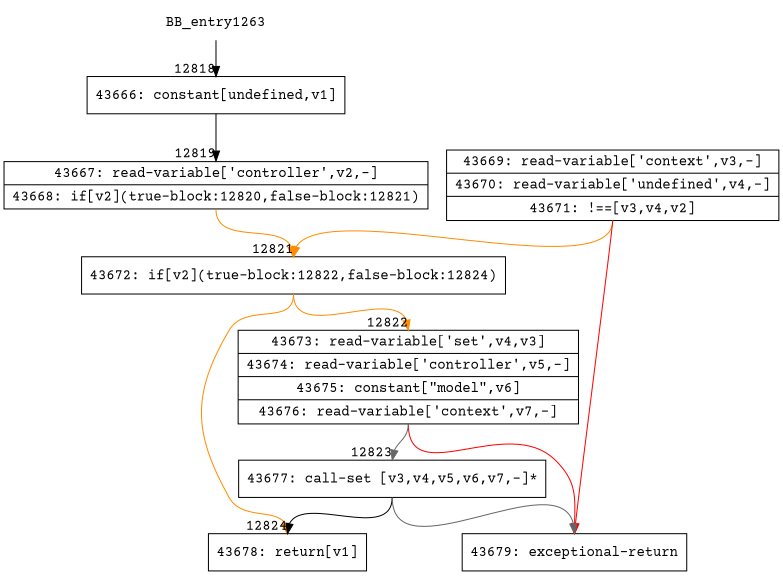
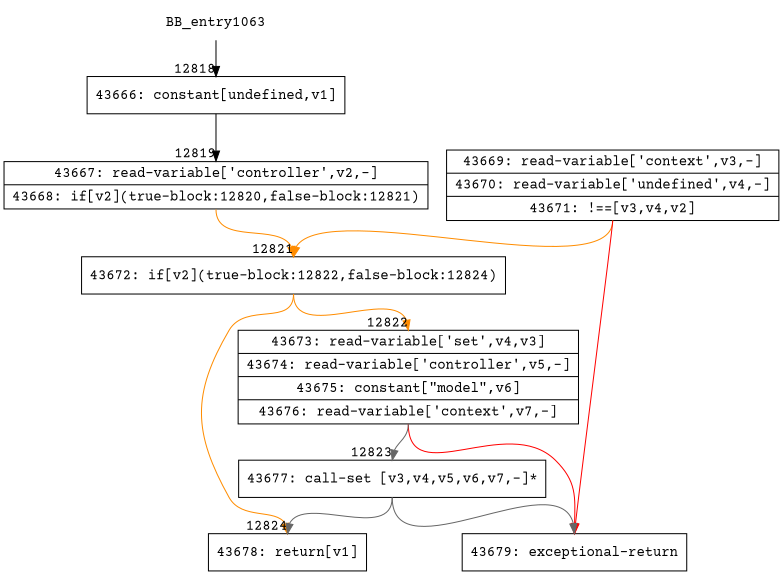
node "BB_entry1263": label "BB_entry1263" -> "BB_entry1063"
edge "43677: call-set [v3,v4,v5,v6,v7,-]*" -> "43678: return[v1]": color black -> gray40
